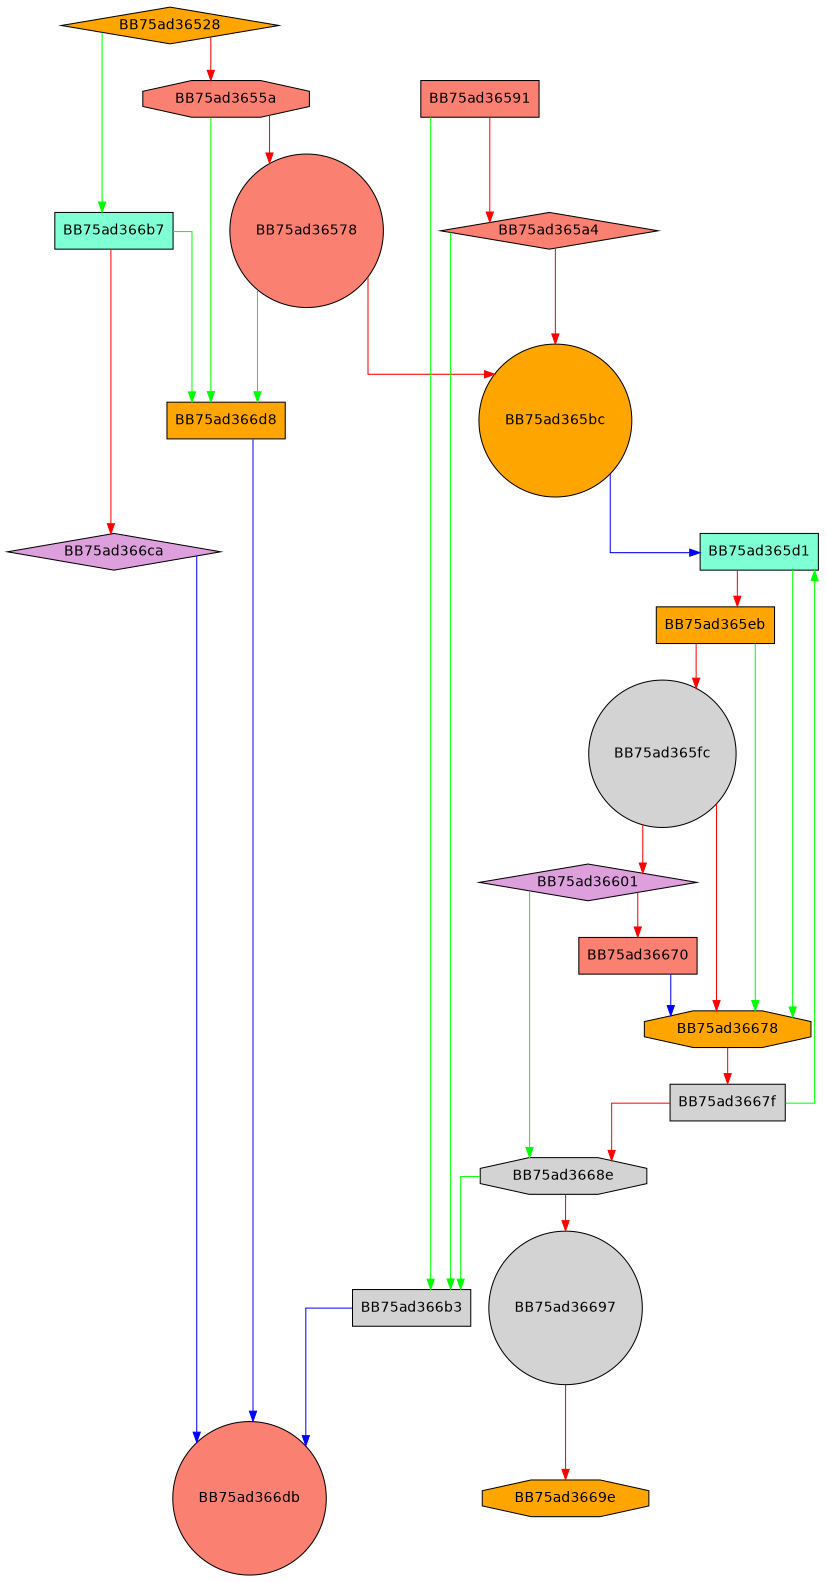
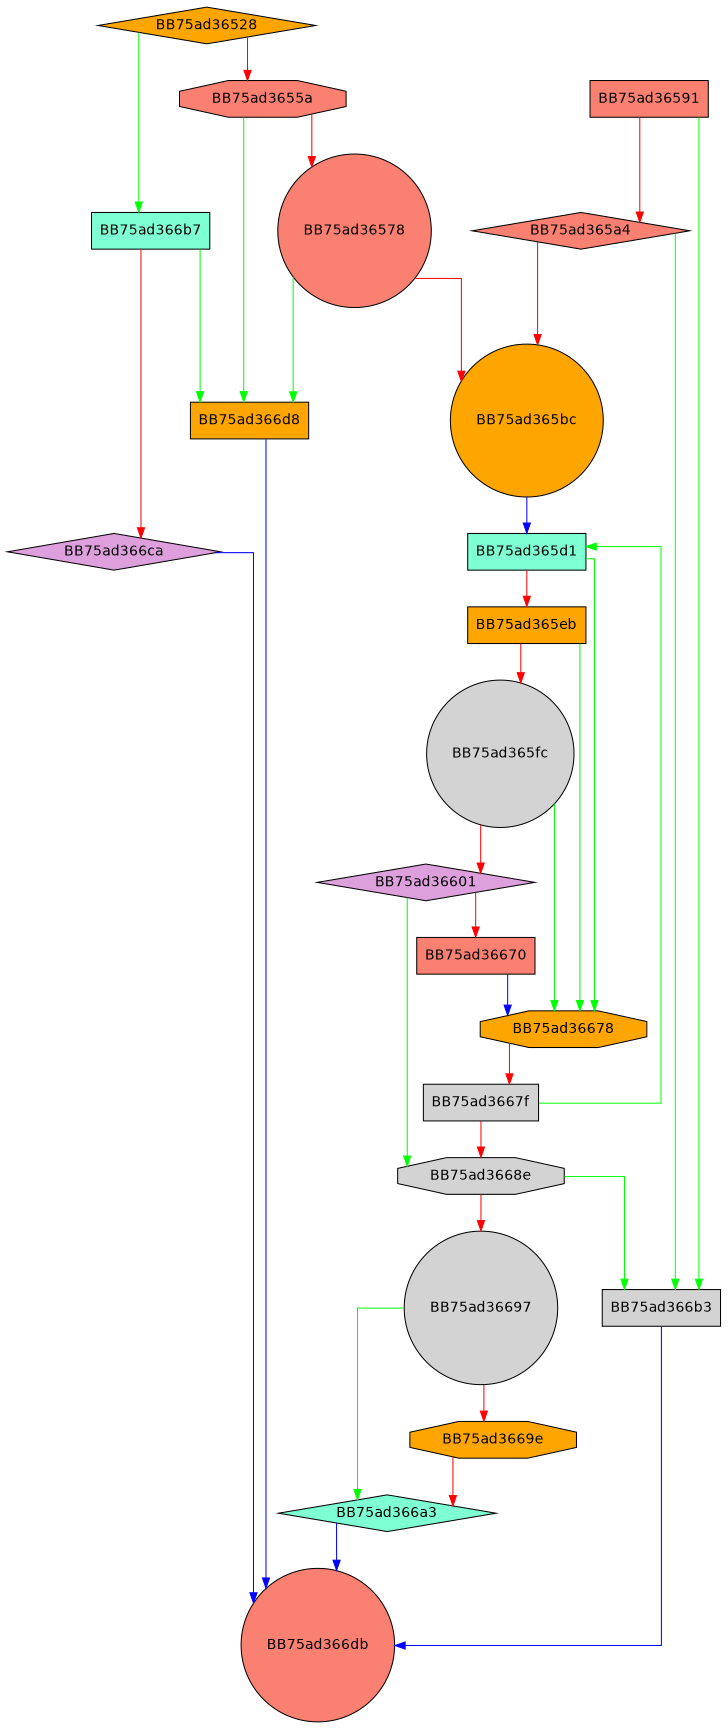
edge "BB75ad365fc" -> "BB75ad36678": color red -> green
node "BB75ad366a3": added
